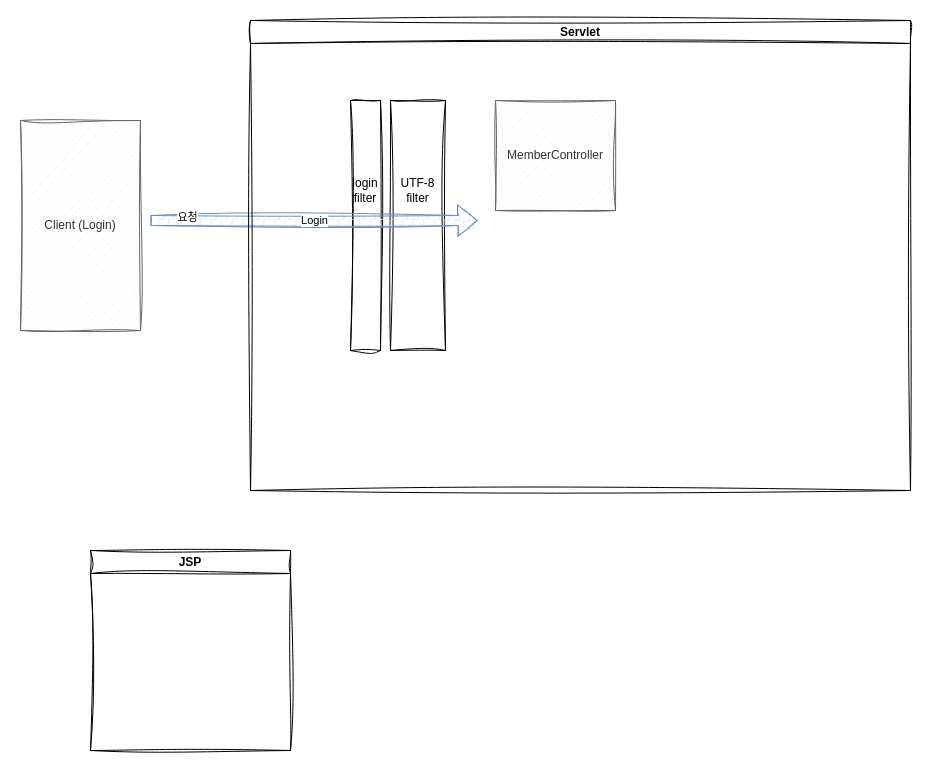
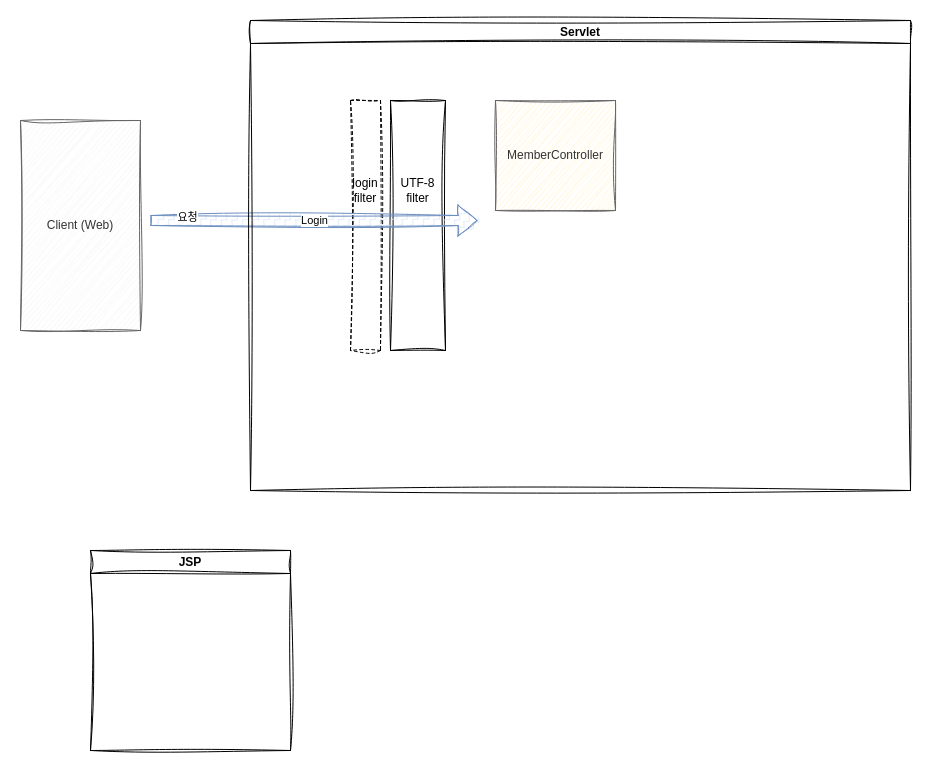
node "MemberController": fillcolor #f5f5f5 -> #fff2cc
node "Client (Login)": label "Client (Login)" -> "Client (Web)"
node "login filter": style solid -> dashed
